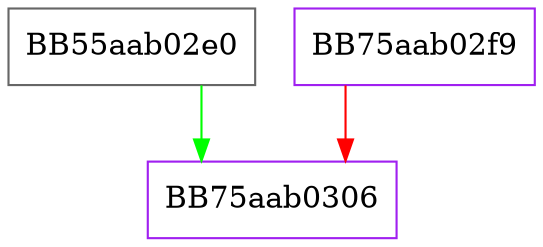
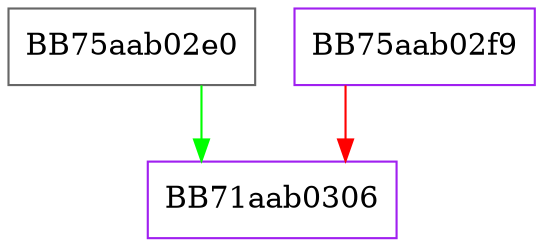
node "BB55aab02e0": label "BB55aab02e0" -> "BB75aab02e0"
node "BB75aab0306": label "BB75aab0306" -> "BB71aab0306"
